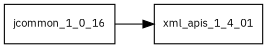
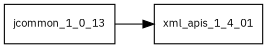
node "jcommon_1_0_16": label "jcommon_1_0_16" -> "jcommon_1_0_13"
